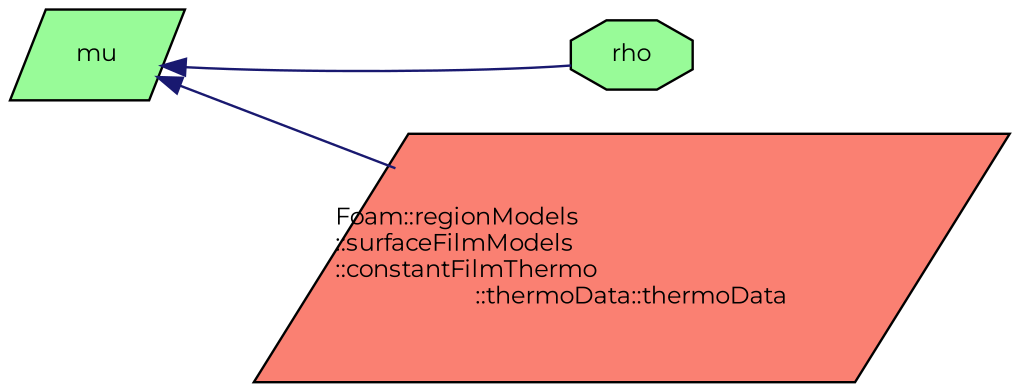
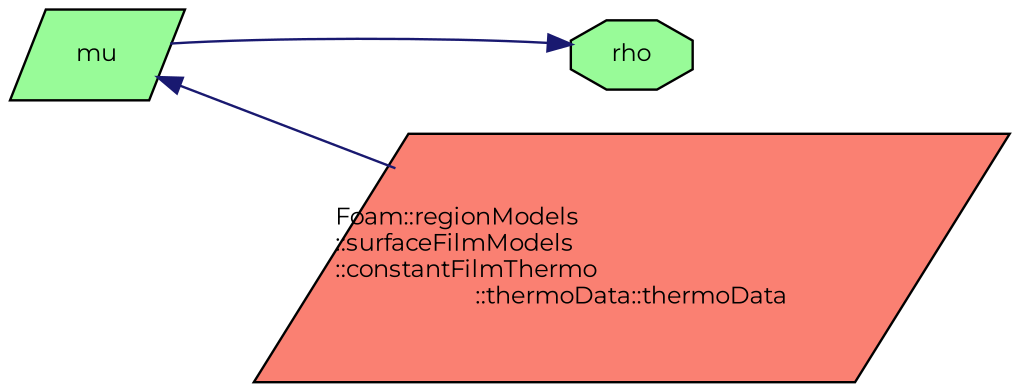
edge "rho" -> "mu": reversed
